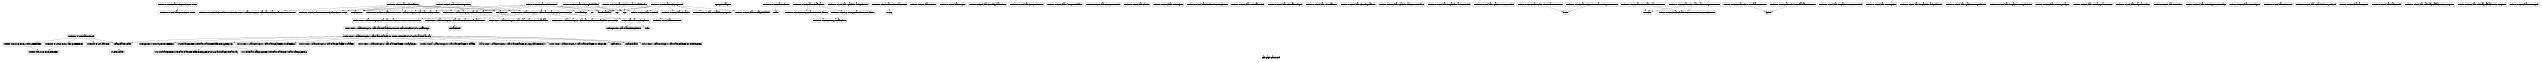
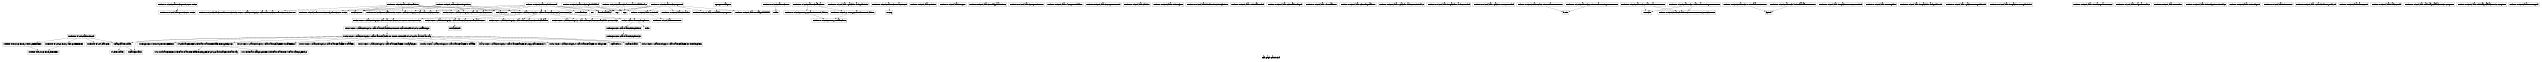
node "_ZN9LAMMPS_NS4Pair12memory_usageEv": removed
node "_ZN9__gnu_cxx11char_traitsIcE2eqERKcS3_": added
node "__cxa_begin_catch": added
